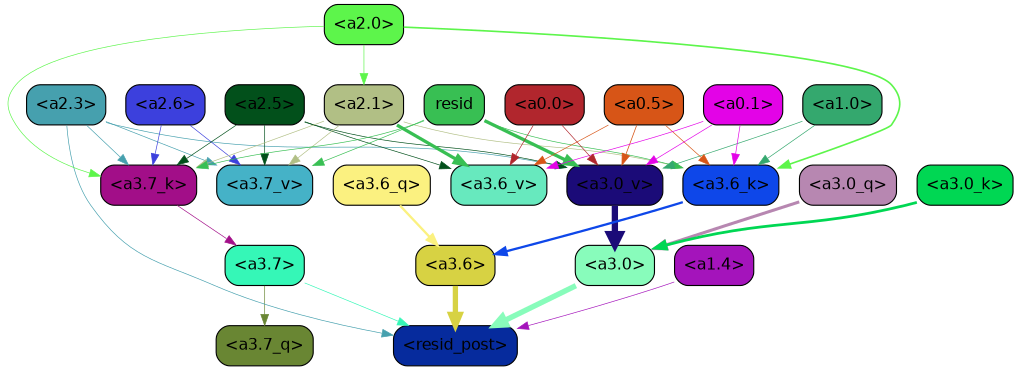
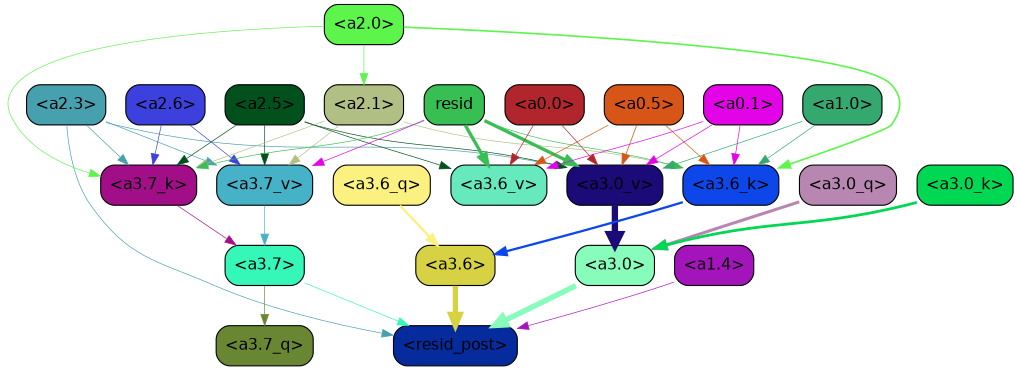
edge "<a2.1>" -> "<a3.6_v>": now "resid" -> "<a3.6_v>"
edge "resid" -> "<a3.7_v>": color #38bf53 -> #e303e7
edge "<a3.7_v>" -> "<a3.7>": added
